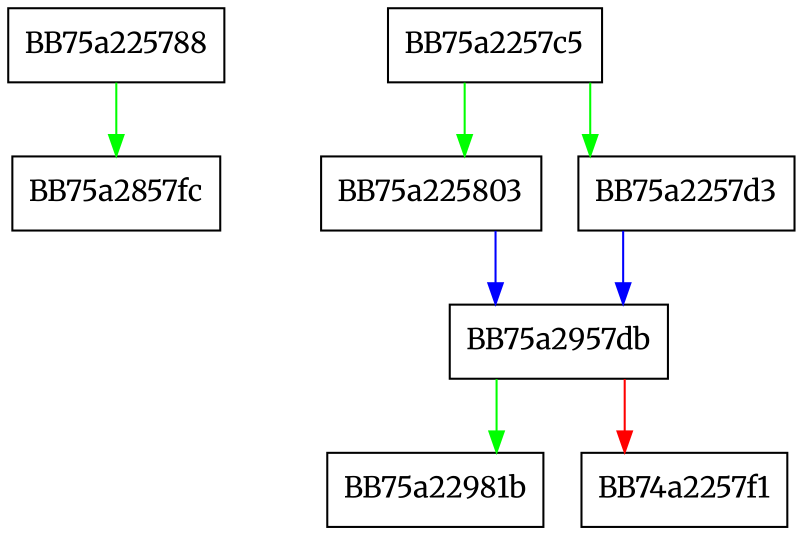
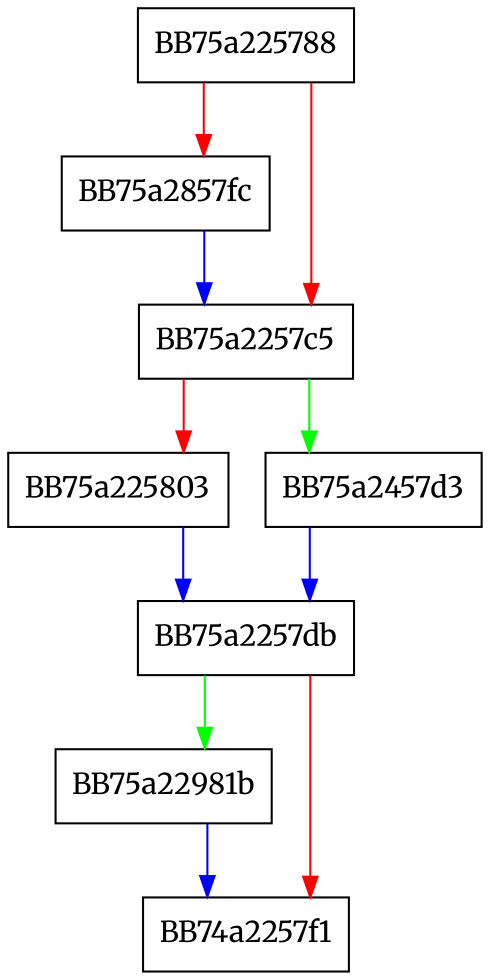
edge "BB75a225788" -> "BB75a2857fc": color green -> red
edge "BB75a2257c5" -> "BB75a225803": color green -> red
edge "BB75a225788" -> "BB75a2257c5": added
node "BB75a2257d3": label "BB75a2257d3" -> "BB75a2457d3"
edge "BB75a2857fc" -> "BB75a2257c5": added
node "BB75a2957db": label "BB75a2957db" -> "BB75a2257db"
edge "BB75a22981b" -> "BB74a2257f1": added
